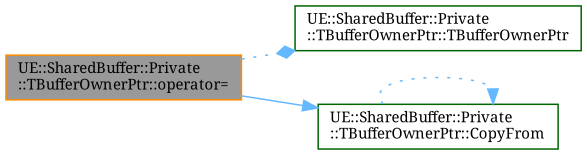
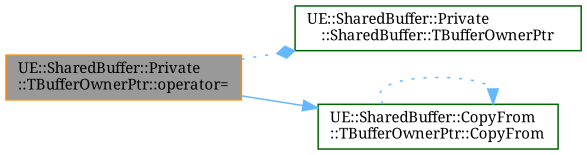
node "UE::SharedBuffer::Private ::TBufferOwnerPtr::TBufferOwnerPtr": label "UE::SharedBuffer::Private ::TBufferOwnerPtr::TBufferOwnerPtr" -> "UE::SharedBuffer::Private ::SharedBuffer::TBufferOwnerPtr"
node "UE::SharedBuffer::Private ::TBufferOwnerPtr::CopyFrom": label "UE::SharedBuffer::Private ::TBufferOwnerPtr::CopyFrom" -> "UE::SharedBuffer::CopyFrom ::TBufferOwnerPtr::CopyFrom"
